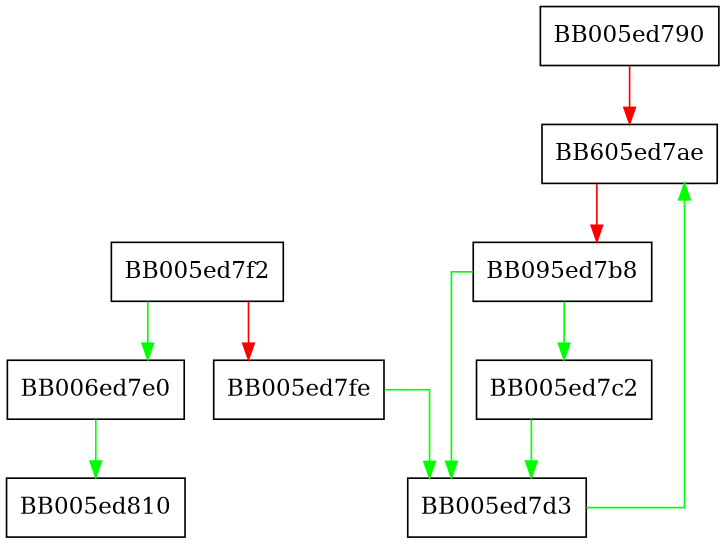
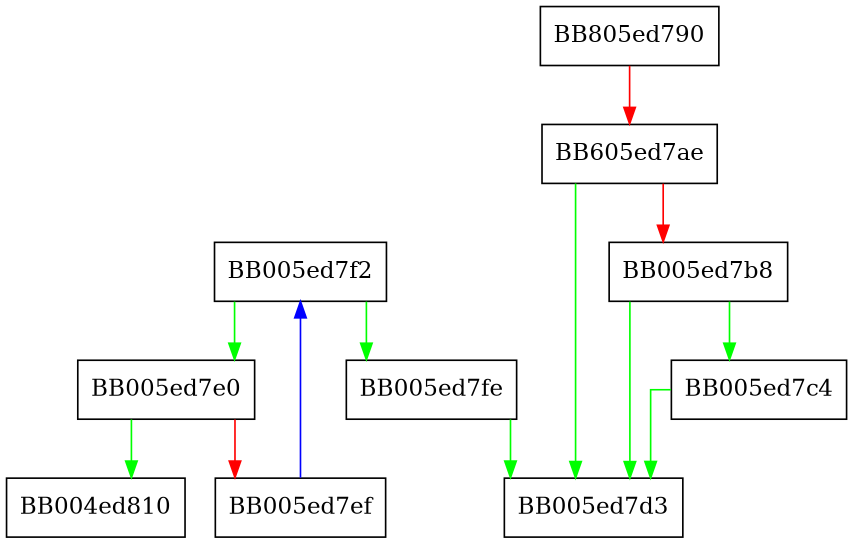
node "BB005ed790": label "BB005ed790" -> "BB805ed790"
node "BB095ed7b8": label "BB095ed7b8" -> "BB005ed7b8"
edge "BB005ed7f2" -> "BB005ed7fe": color red -> green
node "BB006ed7e0": label "BB006ed7e0" -> "BB005ed7e0"
node "BB005ed7c2": label "BB005ed7c2" -> "BB005ed7c4"
edge "BB005ed7d3" -> "BB605ed7ae": reversed
node "BB005ed810": label "BB005ed810" -> "BB004ed810"
node "BB005ed7ef": added
